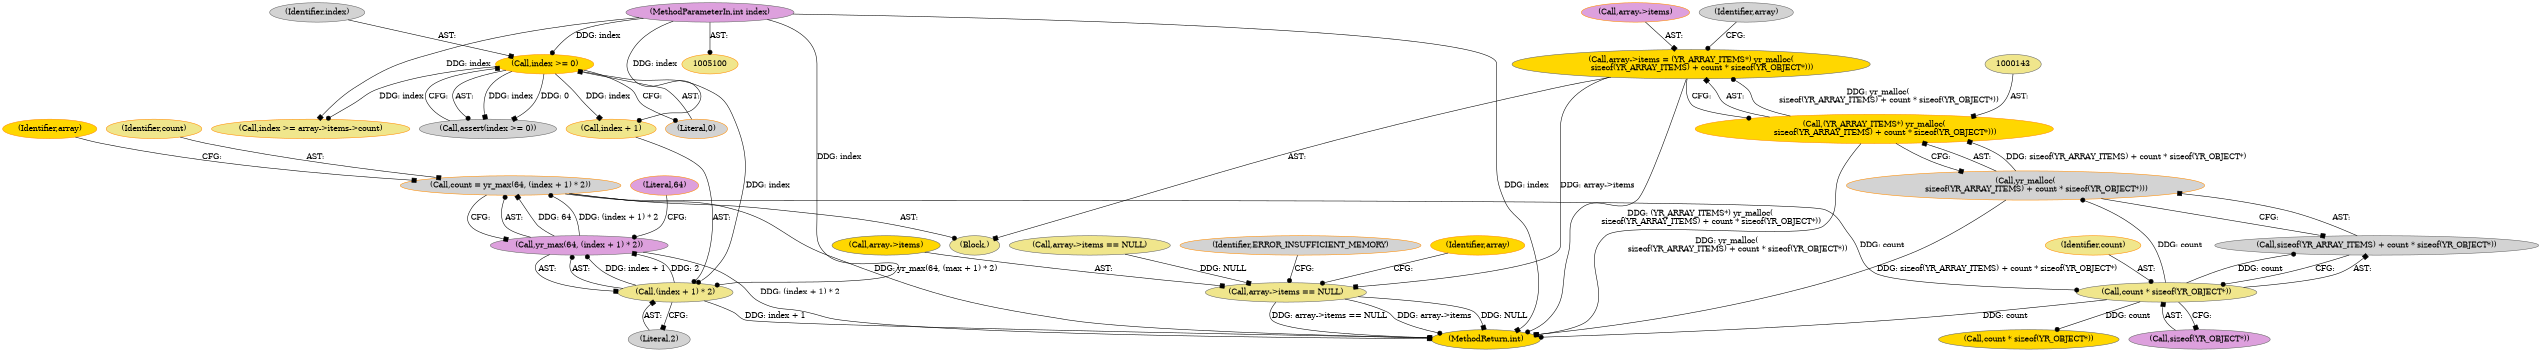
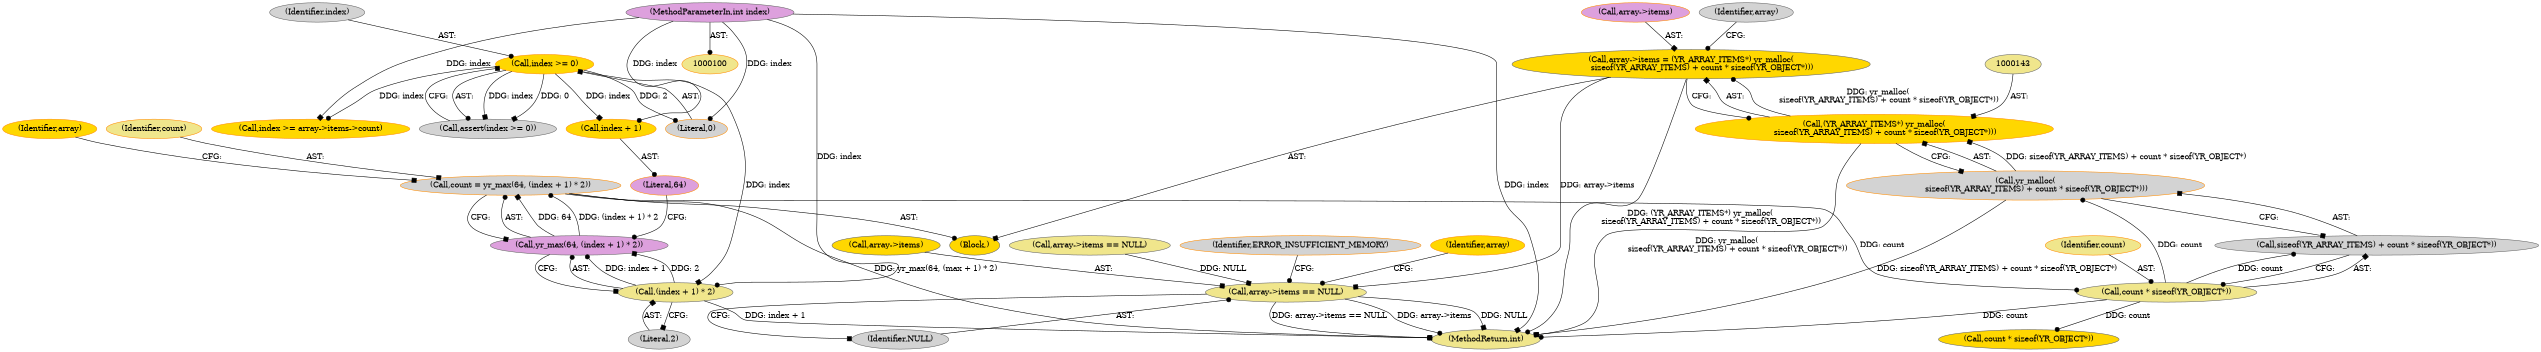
edge "(MethodParameterIn,int index)" -> "(Call,index >= 0)": now "(MethodParameterIn,int index)" -> "(Literal,0)"
edge "(Identifier,index)" -> "(Call,index >= 0)": arrowhead box -> dot
node "1005100": label "1005100" -> "1000100"
edge "(Call,index >= 0)" -> "(Literal,0)": label "CFG: " -> "DDG: 2"
edge "(Call,index >= 0)" -> "(Call,(index + 1) * 2)": arrowhead dot -> box
node "(Call,index >= array->items->count)": fillcolor khaki -> gold
node "(Call,index + 1)": fillcolor khaki -> gold
edge "(Call,index + 1)" -> "(Call,(index + 1) * 2)": now "(Call,index + 1)" -> "(Literal,64)"
node "(Block,)": fillcolor khaki -> gold
edge "(Call,yr_max(64, (index + 1) * 2))" -> "(Call,(index + 1) * 2)": label "AST: " -> "CFG: "
edge "(Call,yr_max(64, (index + 1) * 2))" -> "(MethodReturn,int)": removed, label "DDG: (index + 1) * 2"
node "(Identifier,NULL)": added
node "(MethodReturn,int)": fillcolor gold -> khaki
node "(Call,sizeof(YR_OBJECT*))": removed
